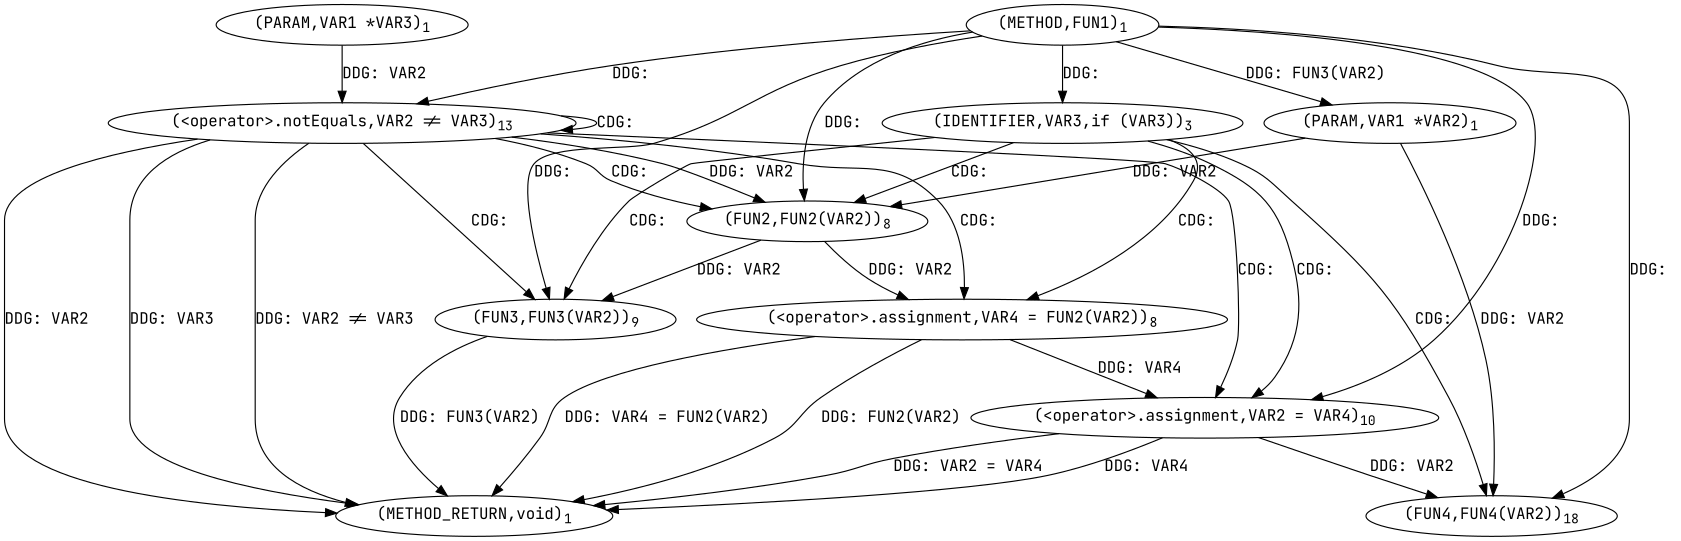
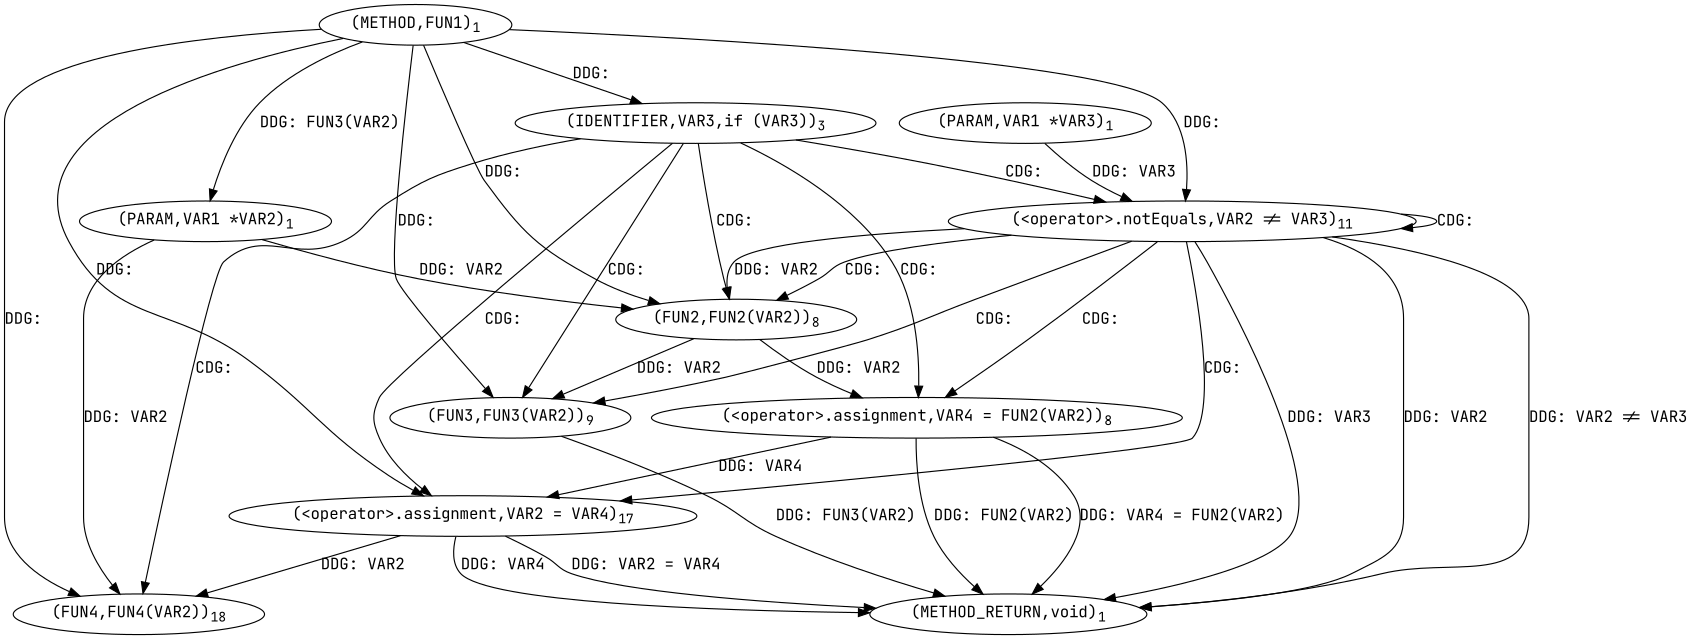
edge "(PARAM,VAR1 *VAR3)" -> "(<operator>.notEquals,VAR2 != VAR3)": label "DDG: VAR2" -> "DDG: VAR3"
node "(<operator>.notEquals,VAR2 != VAR3)": text "13" -> "11"
edge "(IDENTIFIER,VAR3,if (VAR3))" -> "(<operator>.notEquals,VAR2 != VAR3)": added, label "CDG:"
node "(<operator>.assignment,VAR2 = VAR4)": text "10" -> "17"
